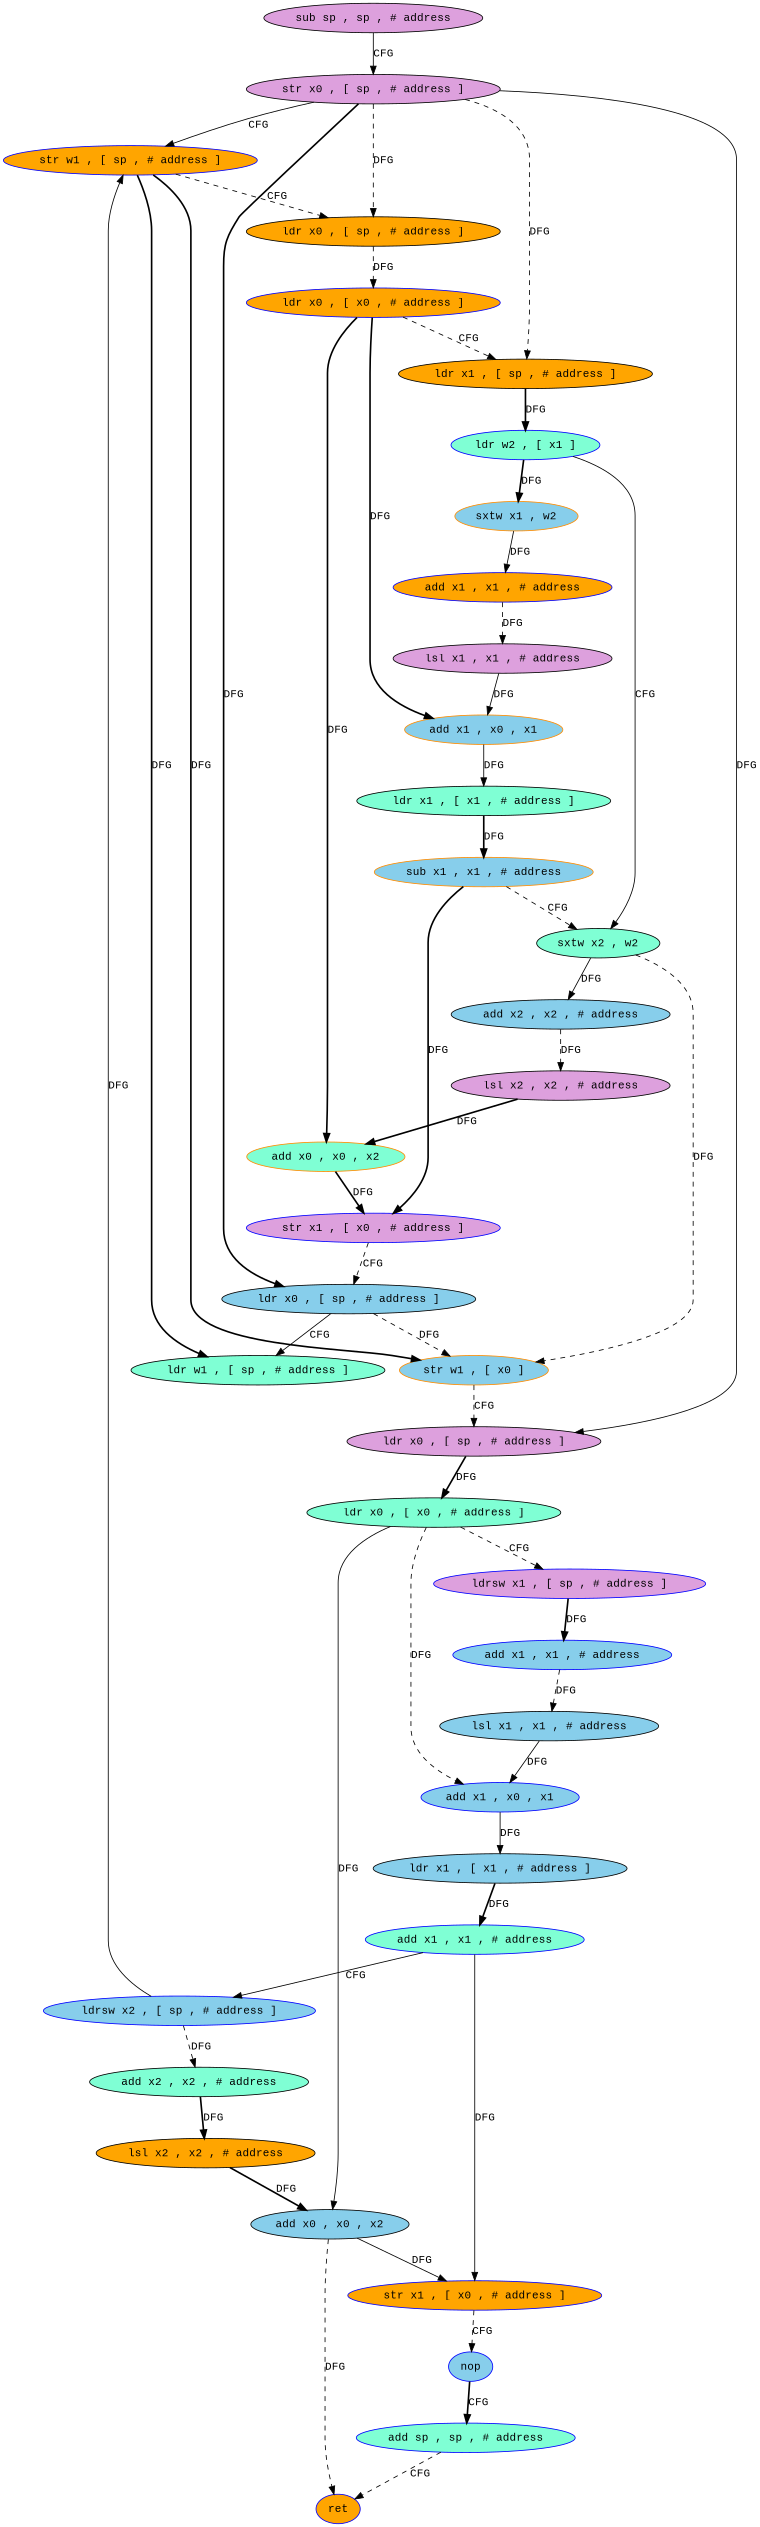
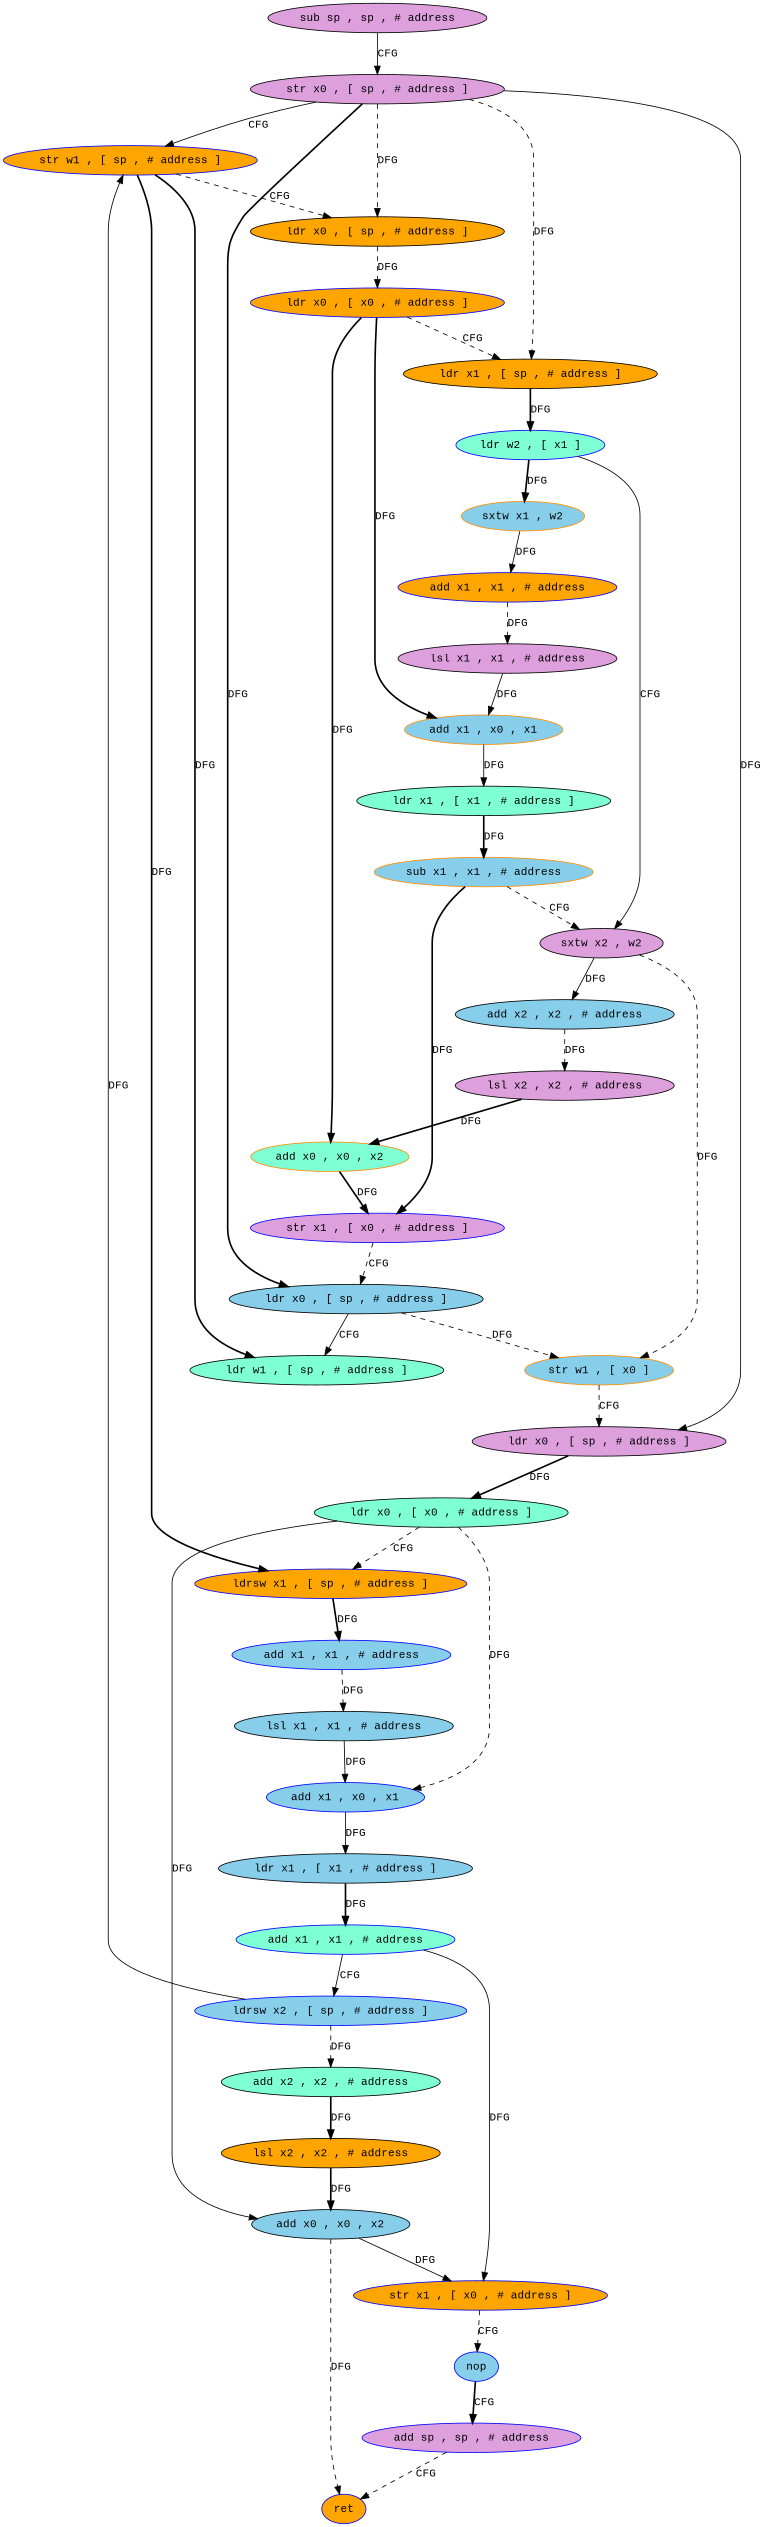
edge "str w1 , [ sp , # address ]" -> "str w1 , [ x0 ]": now "str w1 , [ sp , # address ]" -> "ldrsw x1 , [ sp , # address ]"
node "sxtw x2 , w2": fillcolor aquamarine -> plum
node "ldrsw x1 , [ sp , # address ]": fillcolor plum -> orange
node "add sp , sp , # address": fillcolor aquamarine -> plum
